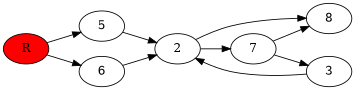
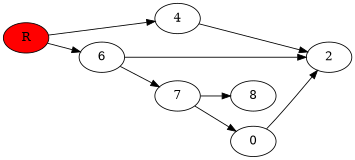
edge "2" -> "8": removed
node "5": label "5" -> "4"
edge "2" -> "7": now "6" -> "7"
node "3": label "3" -> "0"
